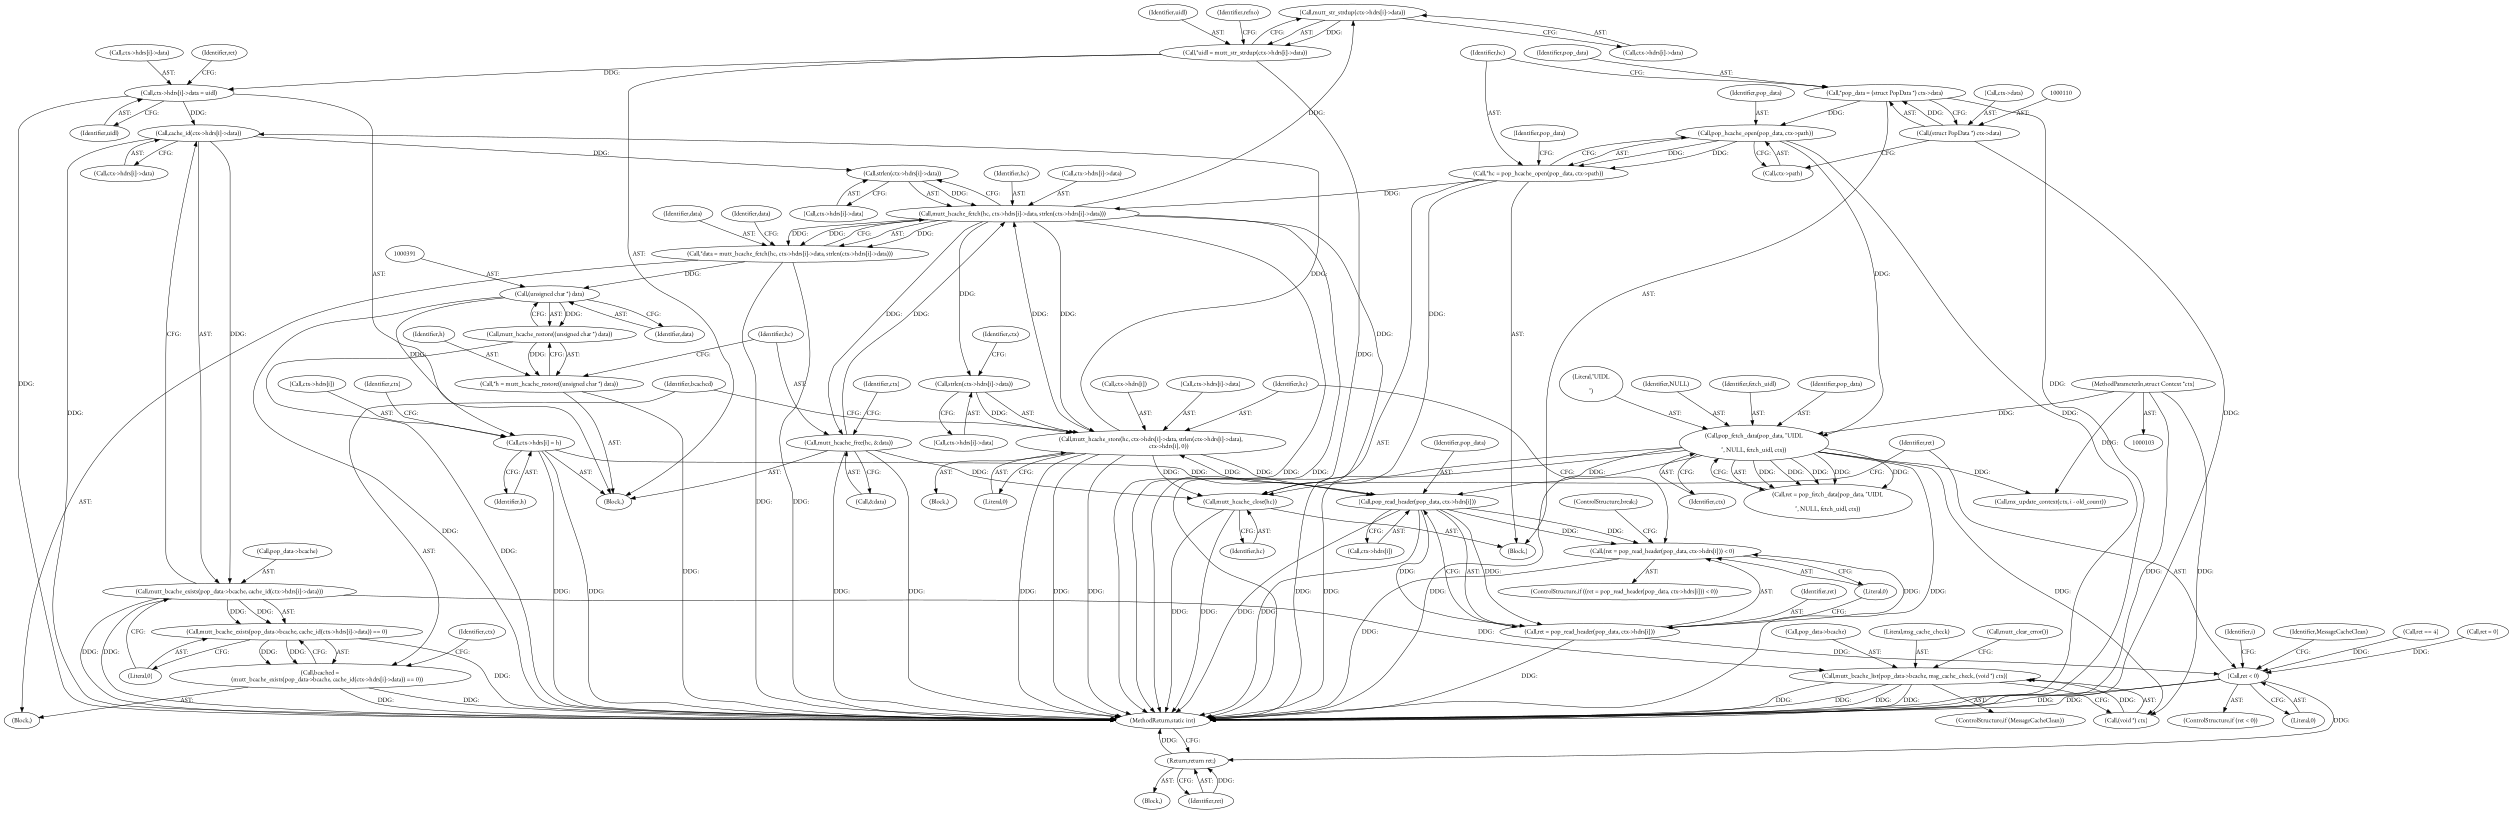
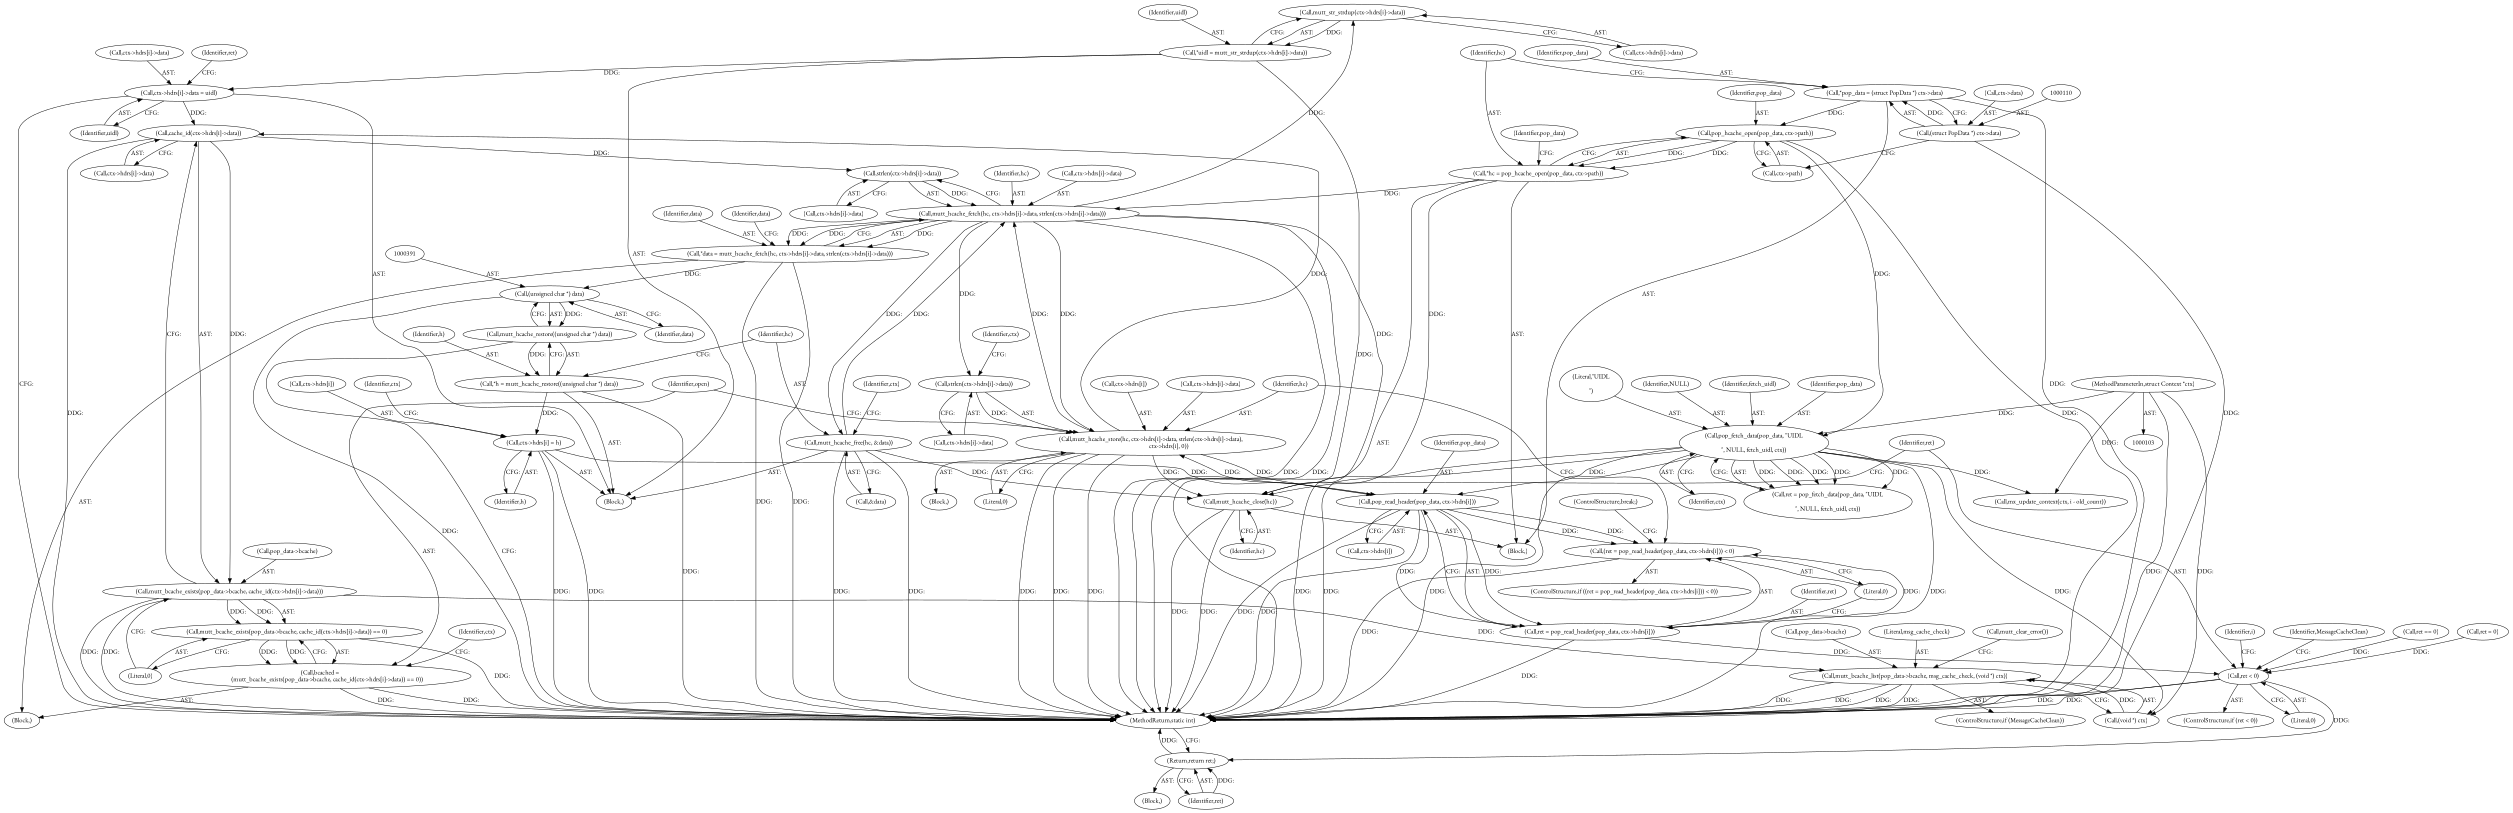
node "(Identifier,refno)": removed
edge "(Call,(unsigned char *) data)" -> "(Call,ctx->hdrs[i] = h)": now "(Call,*h = mutt_hcache_restore((unsigned char *) data))" -> "(Call,ctx->hdrs[i] = h)"
edge "(Call,ctx->hdrs[i]->data = uidl)" -> "(MethodReturn,static int)": label "DDG: " -> "CFG: "
node "(Identifier,bcached)": label "(Identifier,bcached)" -> "(Identifier,open)"
edge "(Call,mutt_hcache_restore((unsigned char *) data))" -> "(MethodReturn,static int)": label "DDG: " -> "CFG: "
node "(Call,ret == 4)": label "(Call,ret == 4)" -> "(Call,ret == 0)"
